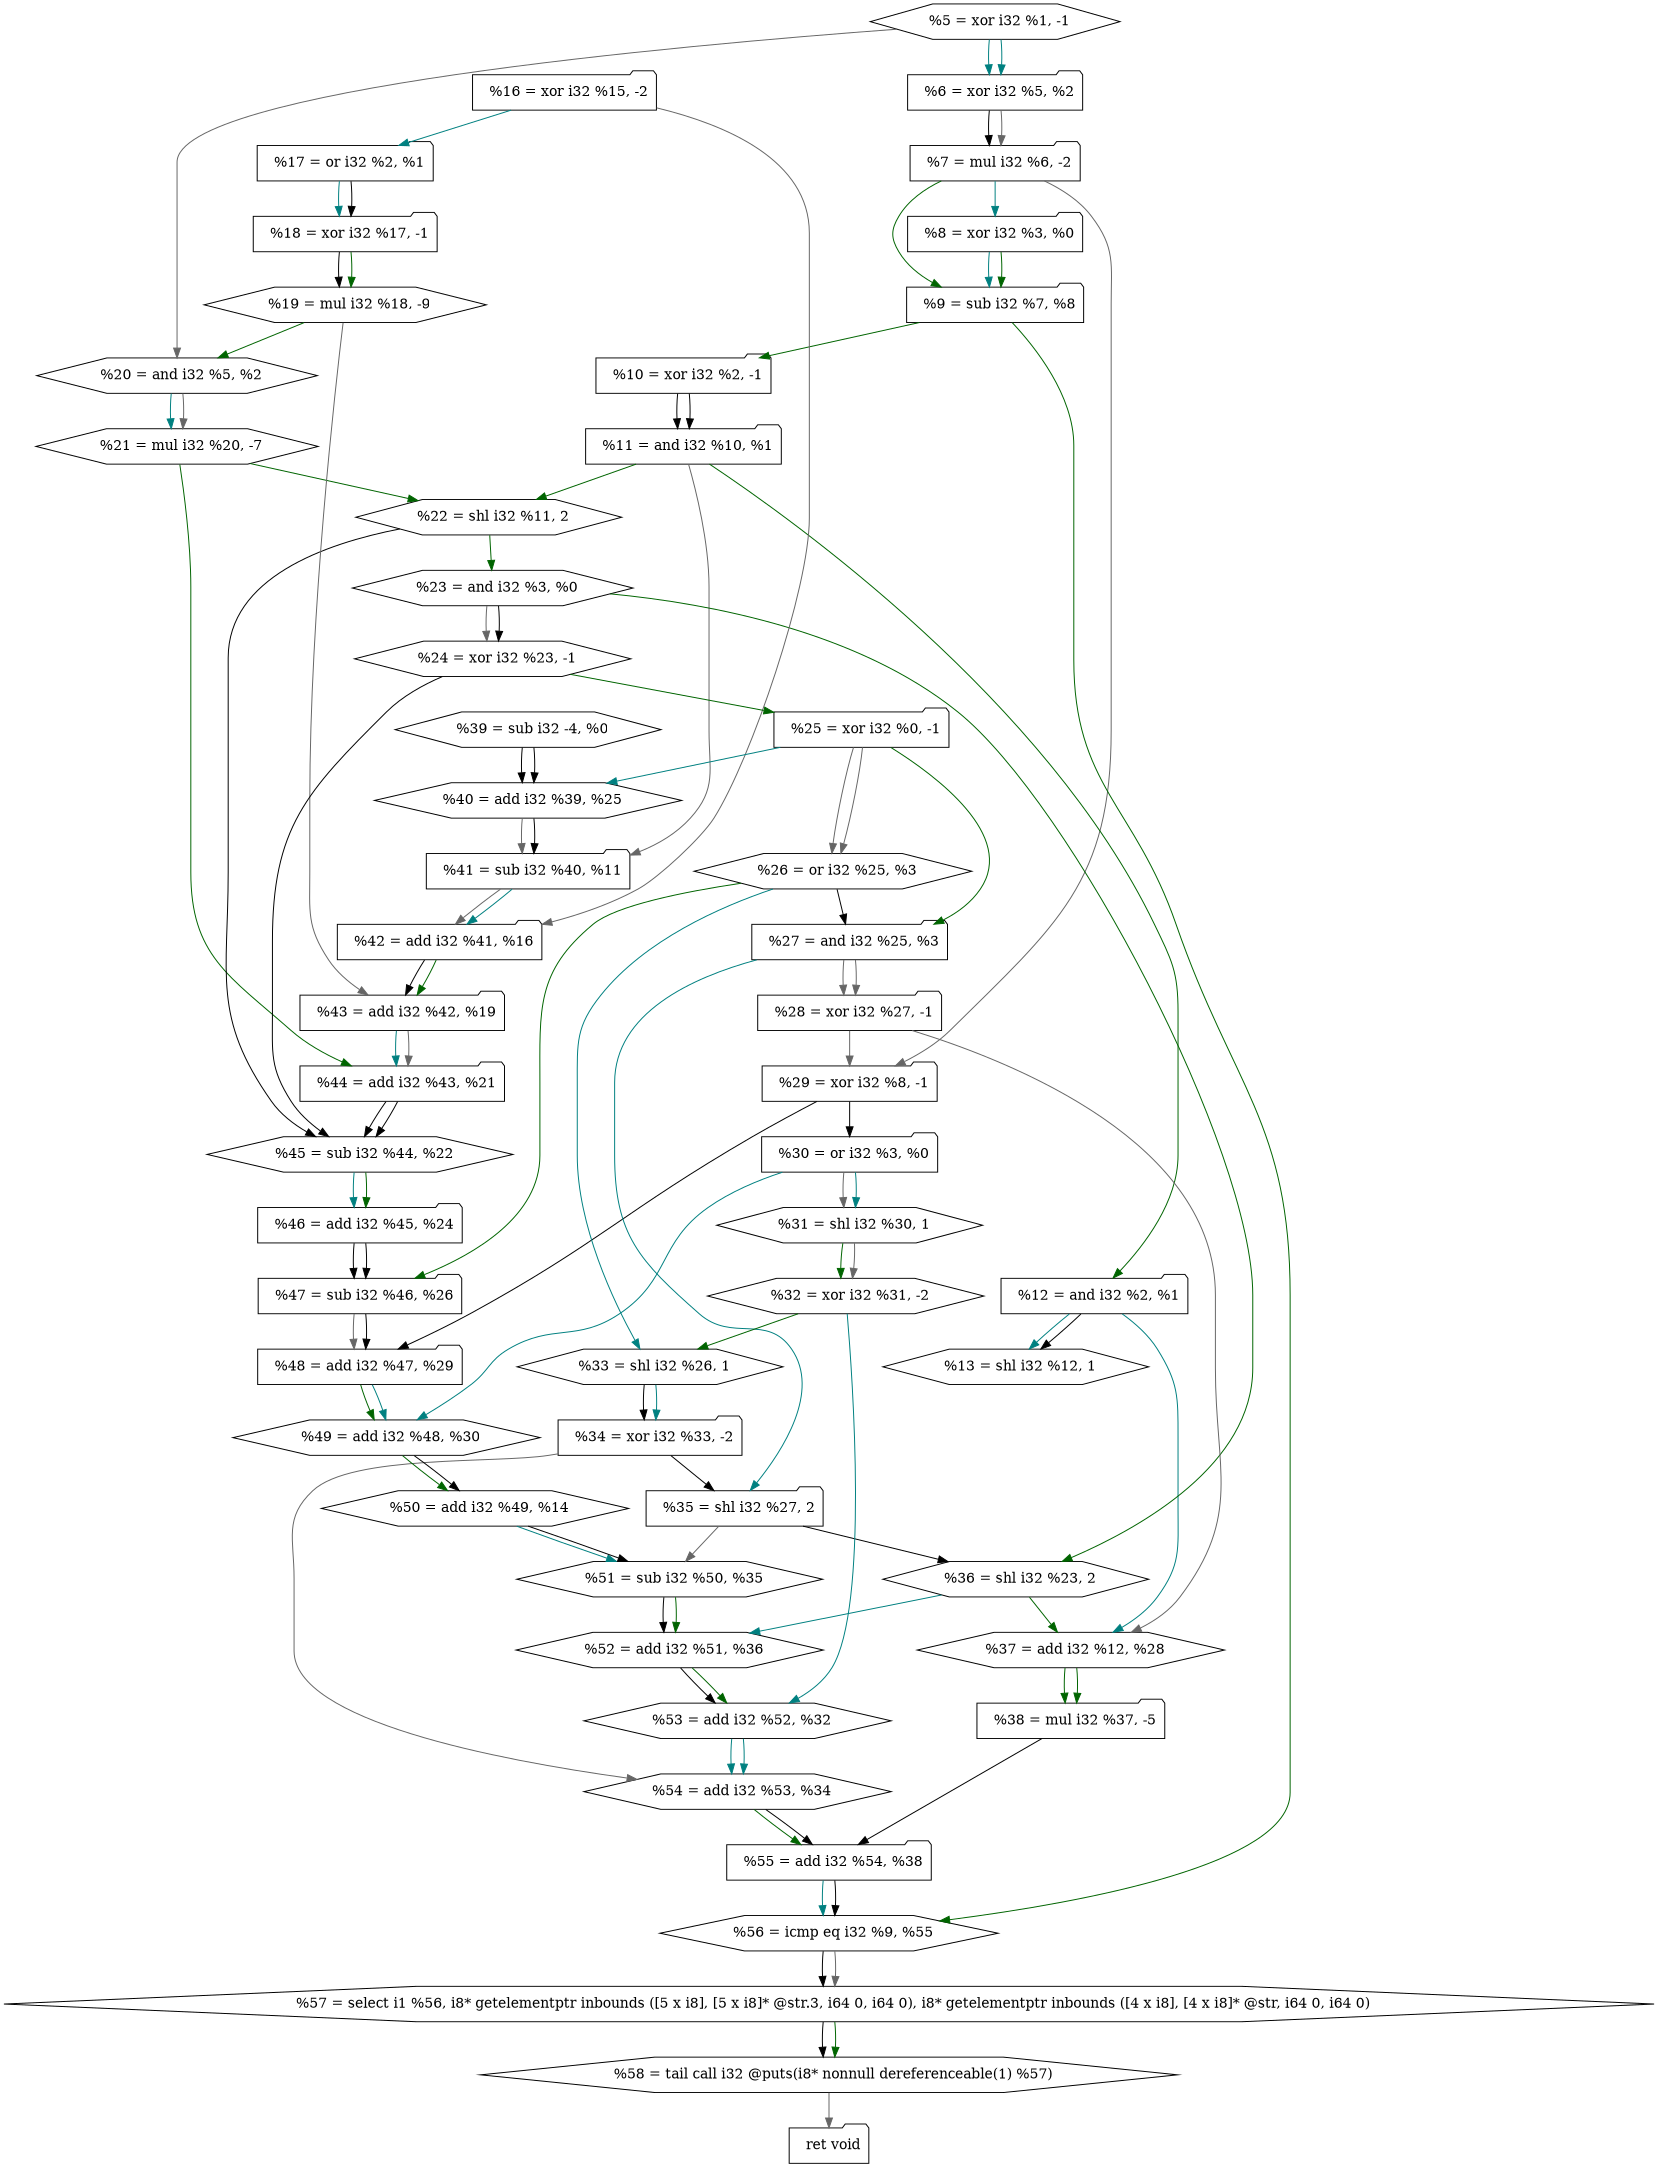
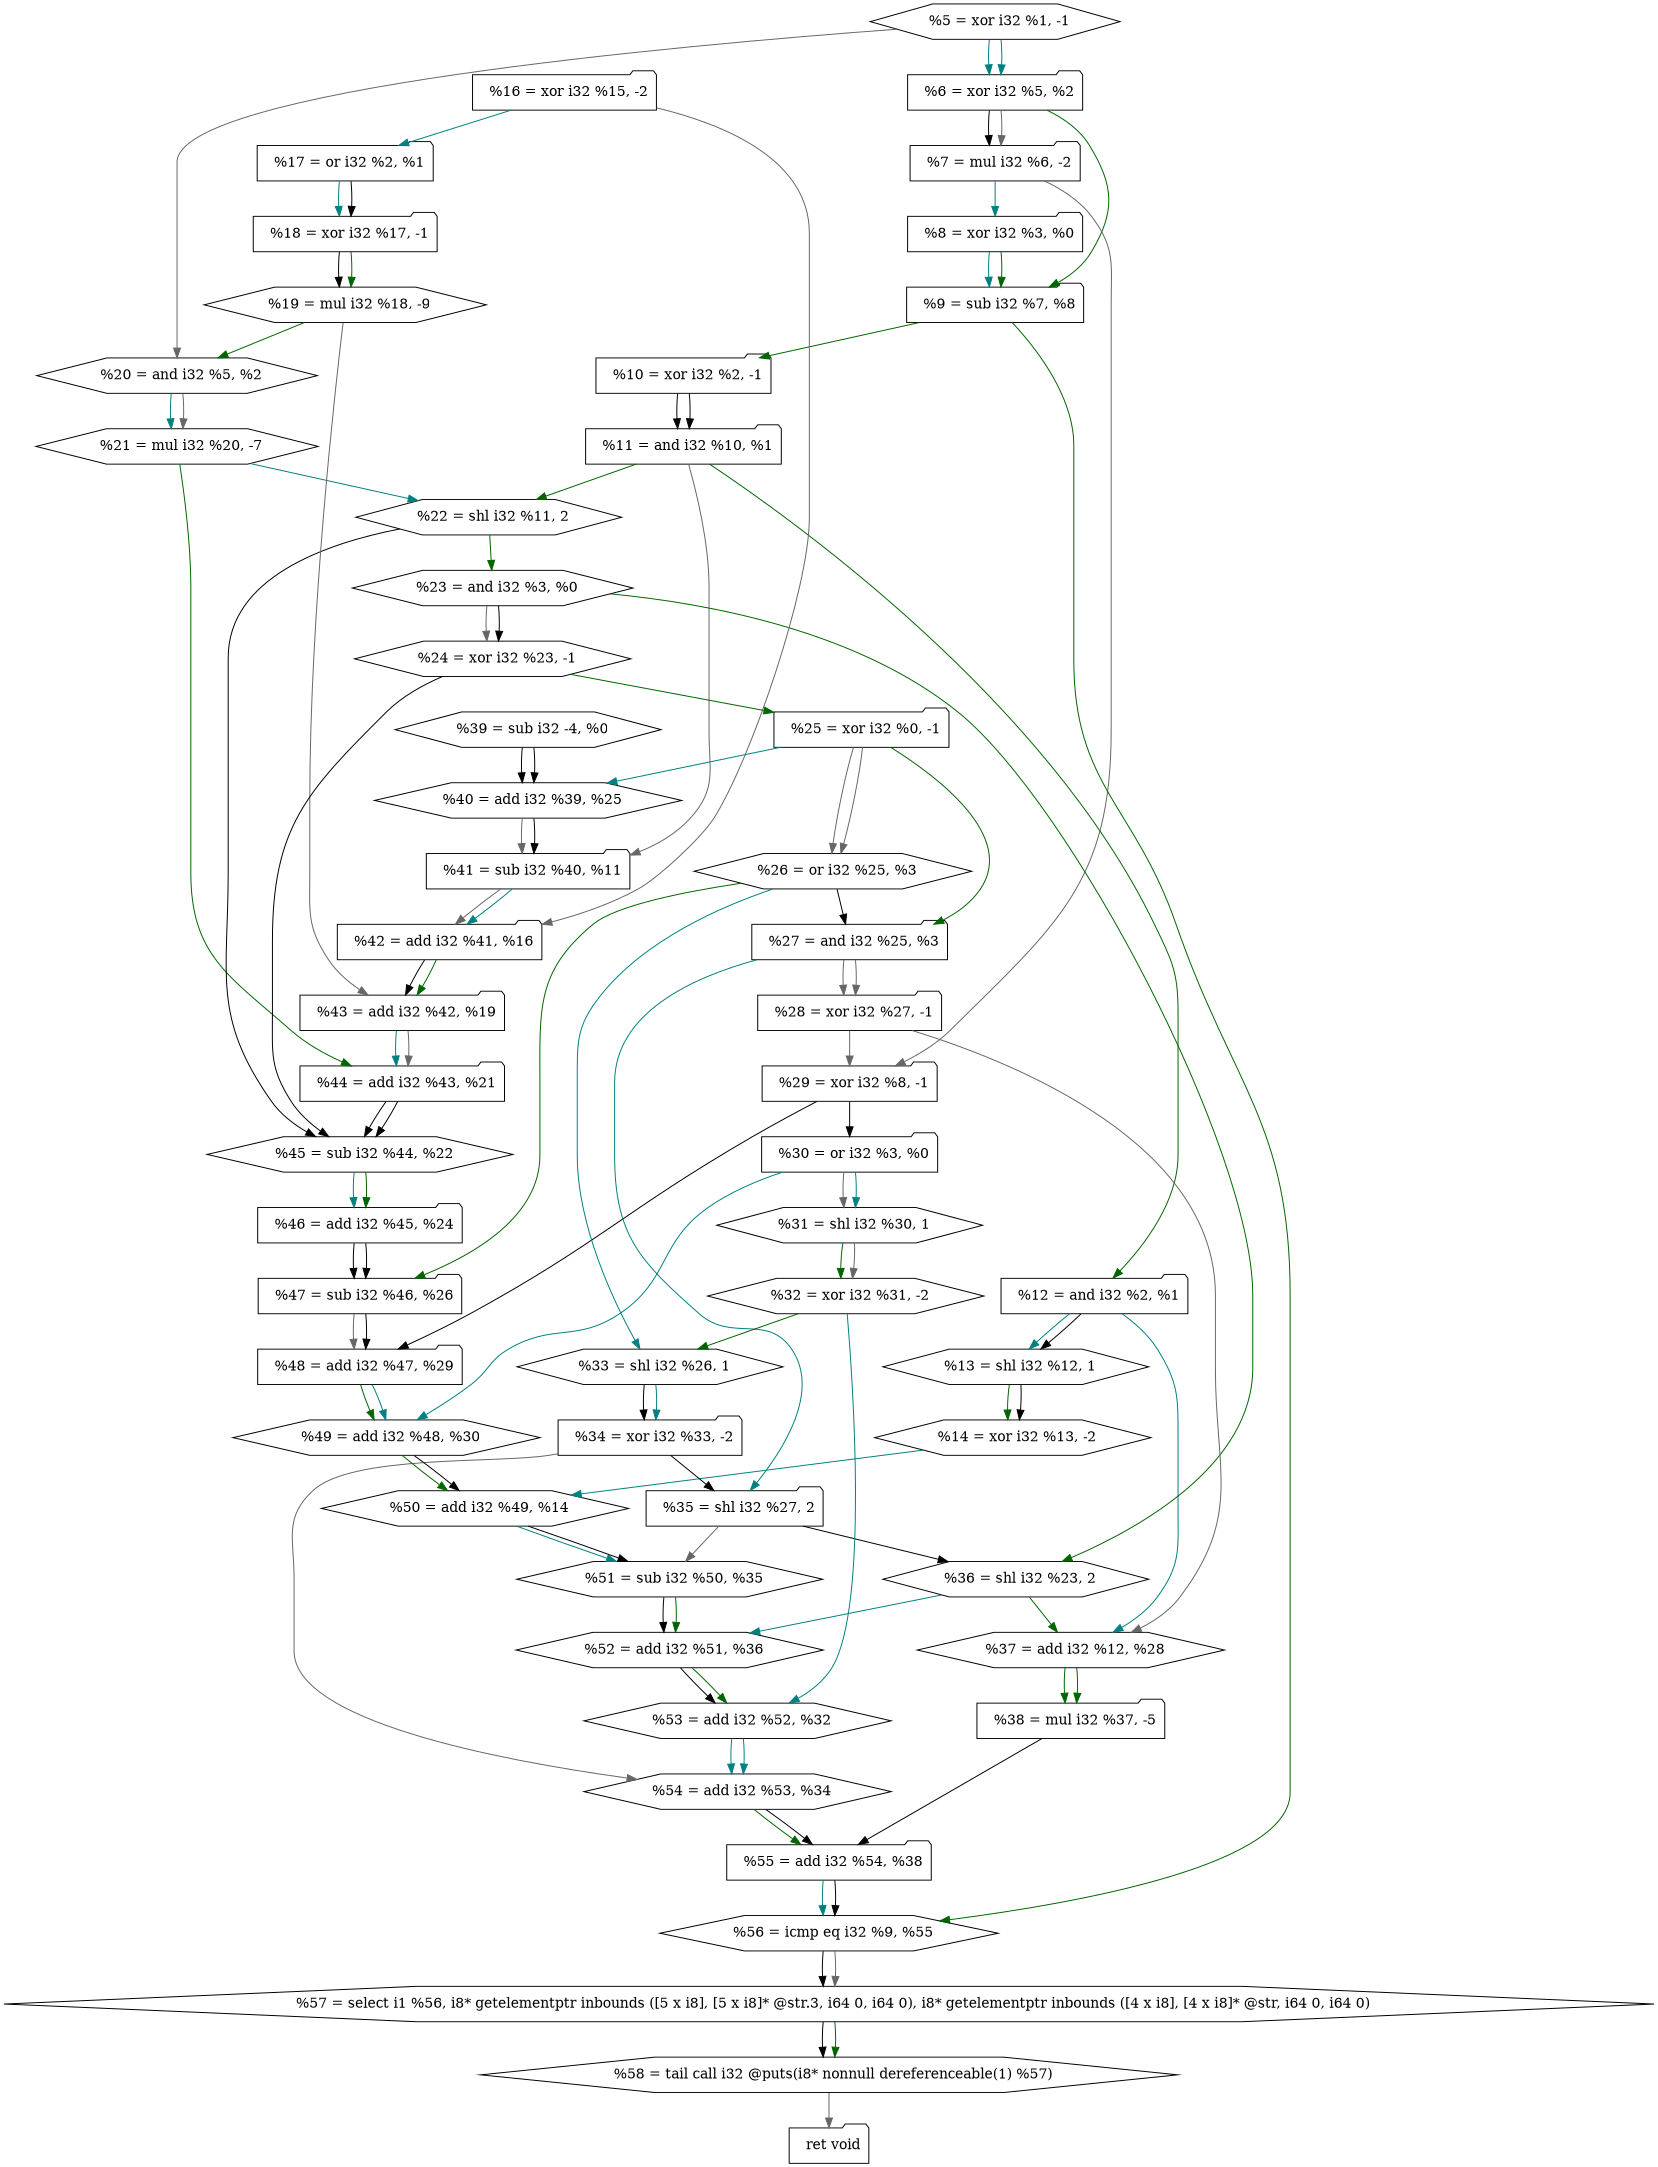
edge "%7 = mul i32 %6, -2" -> "%9 = sub i32 %7, %8": now "%6 = xor i32 %5, %2" -> "%9 = sub i32 %7, %8"
edge "%21 = mul i32 %20, -7" -> "%22 = shl i32 %11, 2": color darkgreen -> teal
node "%14 = xor i32 %13, -2": added
